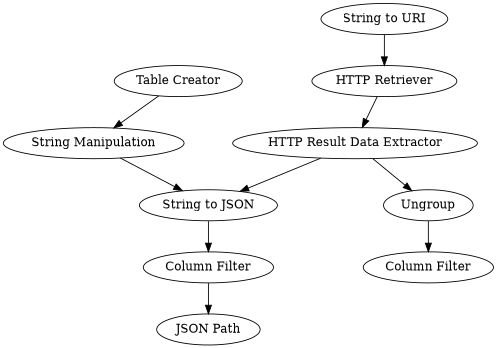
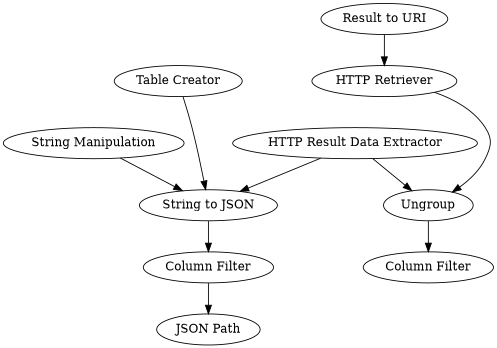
node "String to URI": label "String to URI" -> "Result to URI"
edge "HTTP Retriever" -> "HTTP Result Data Extractor": now "HTTP Retriever" -> "Ungroup"
edge "Table Creator" -> "String Manipulation": now "Table Creator" -> "String to JSON"
